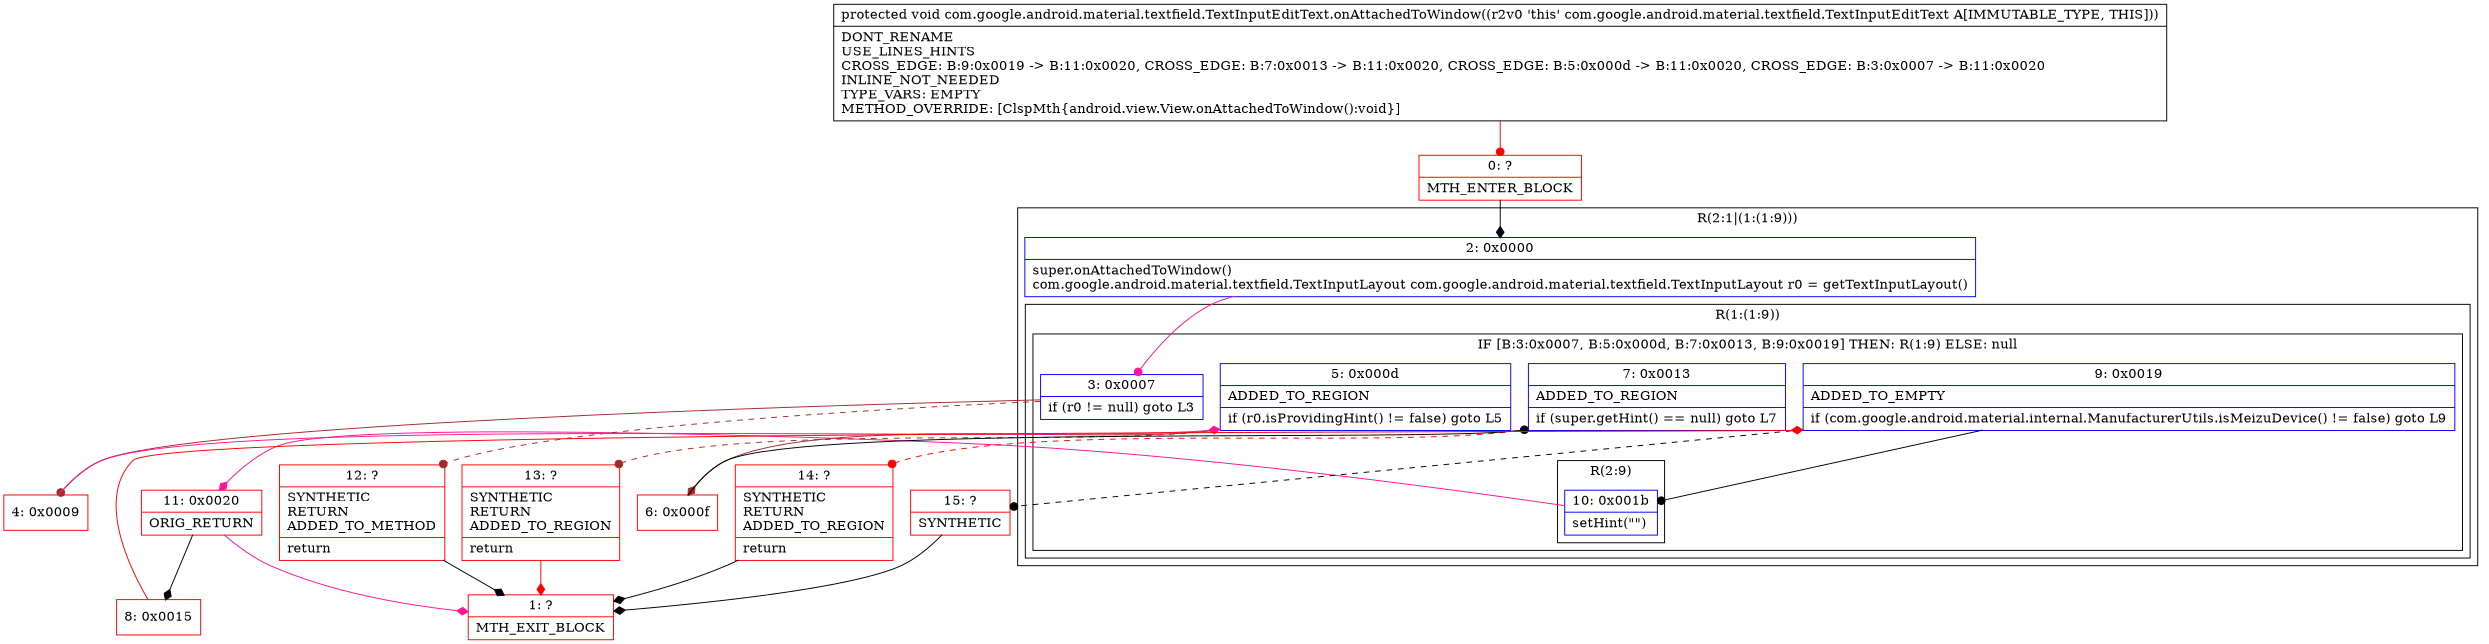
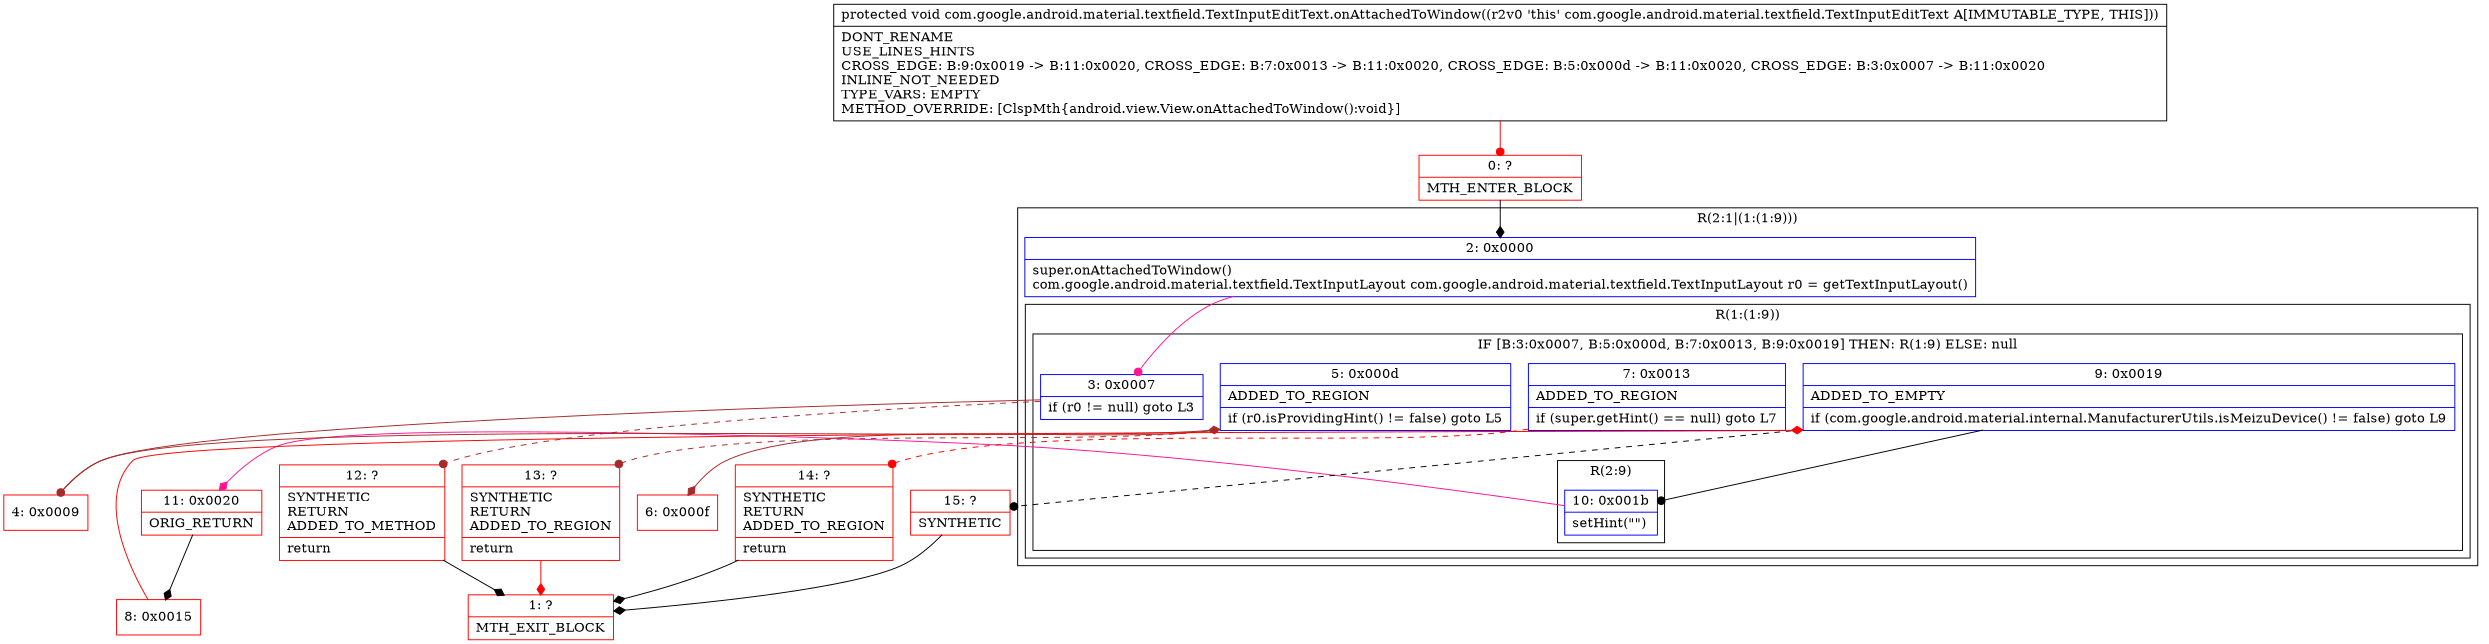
edge "4: 0x0009" -> "5: 0x000d": color deeppink -> brown
edge "6: 0x000f" -> "7: 0x0013": removed
edge "11: 0x0020" -> "1: ?": removed
